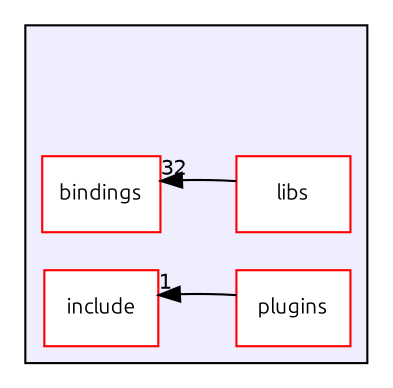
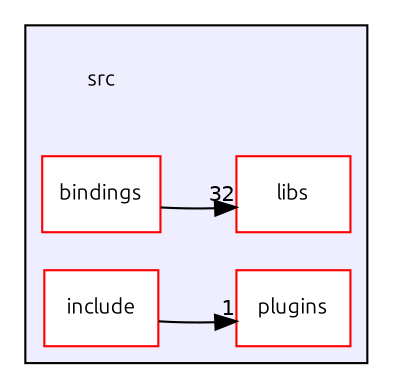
node "src": added
edge "libs" -> "bindings": reversed
edge "plugins" -> "include": reversed
